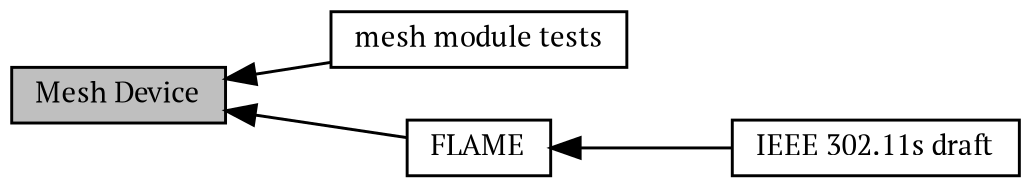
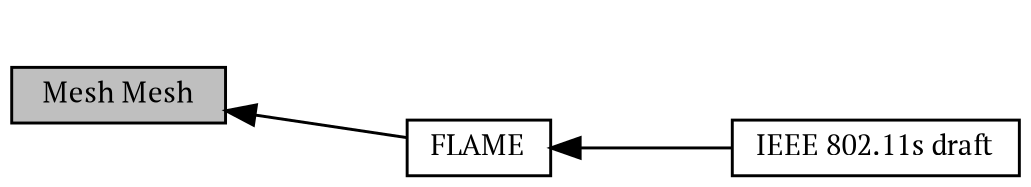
node "mesh module tests": removed
node "Mesh Device": label "Mesh Device" -> "Mesh Mesh"
node "IEEE 302.11s draft": label "IEEE 302.11s draft" -> "IEEE 802.11s draft"
